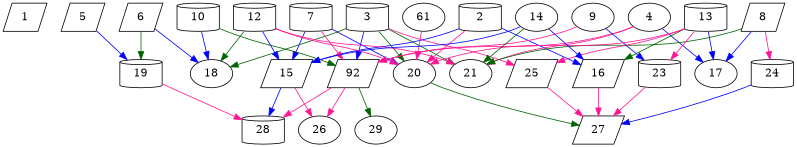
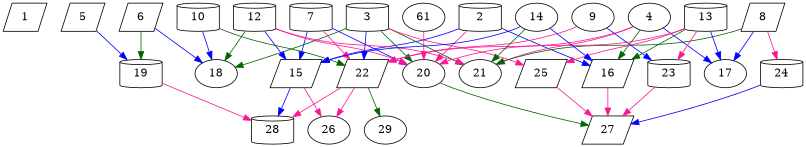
edge "4" -> "16": added
node "92": label "92" -> "22"
